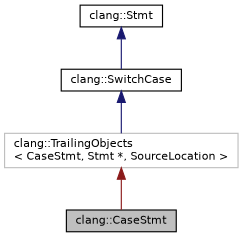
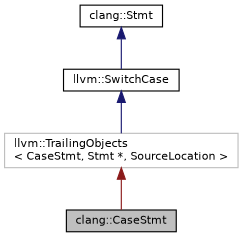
node "clang::SwitchCase": label "clang::SwitchCase" -> "llvm::SwitchCase"
node "clang::TrailingObjects < CaseStmt, Stmt *, SourceLocation >": label "clang::TrailingObjects < CaseStmt, Stmt *, SourceLocation >" -> "llvm::TrailingObjects < CaseStmt, Stmt *, SourceLocation >"
